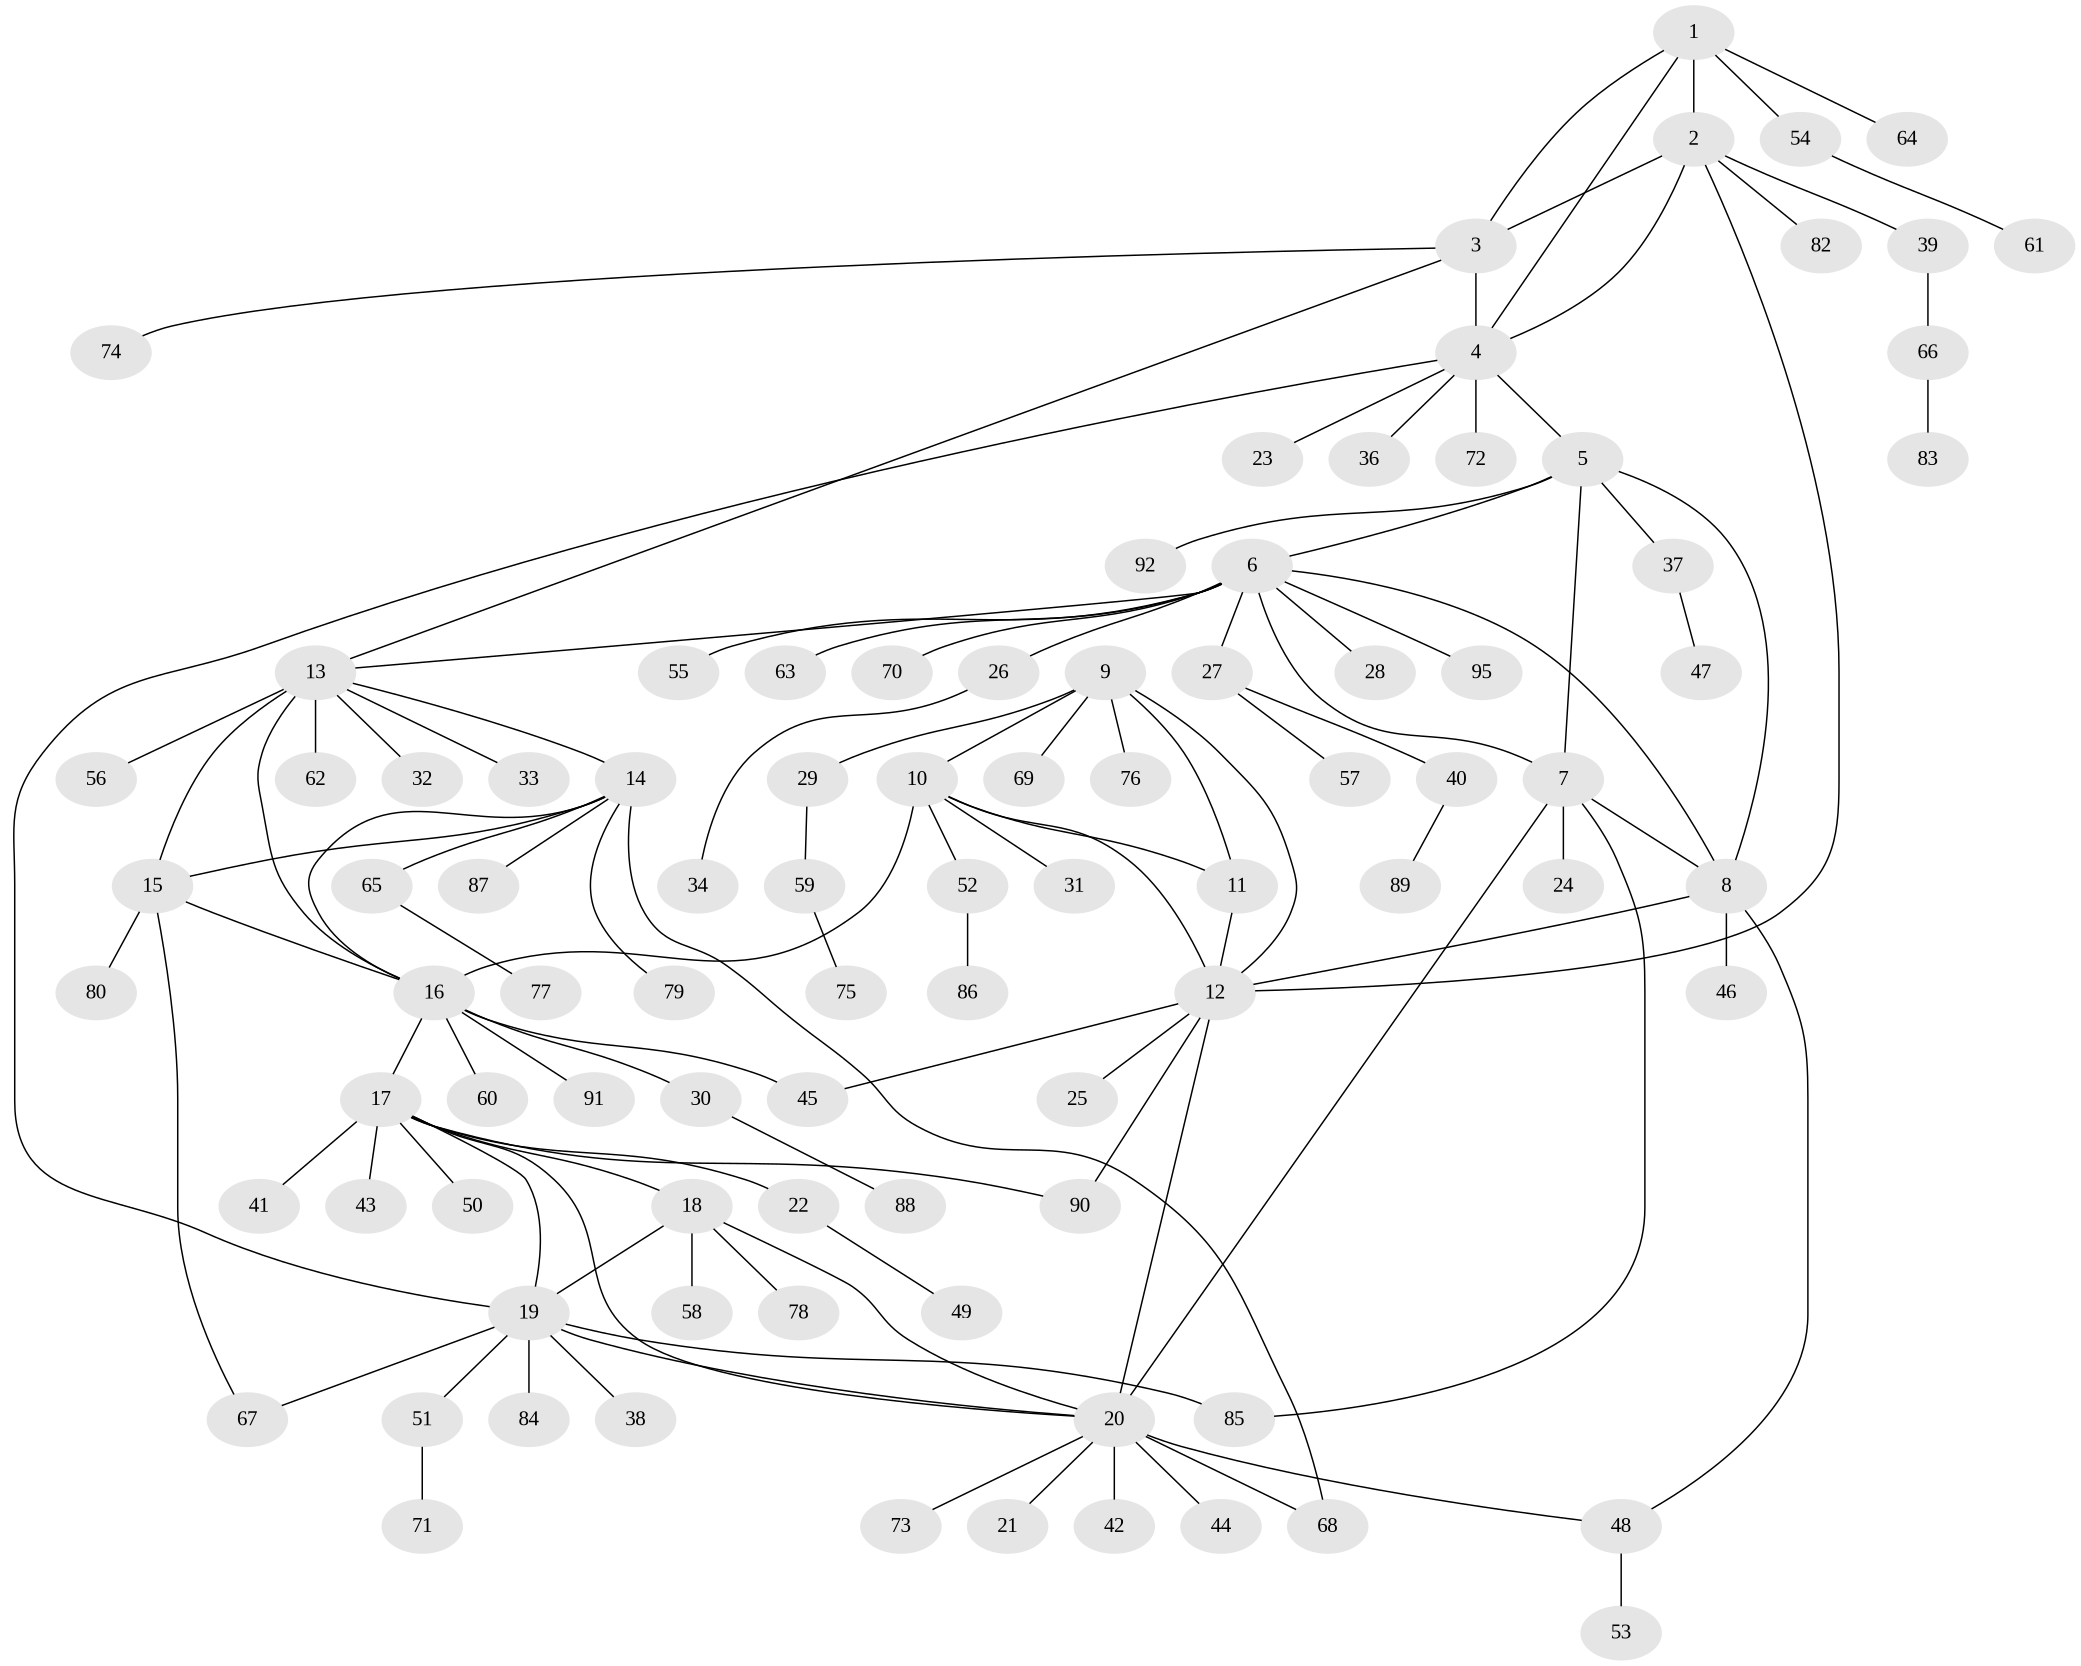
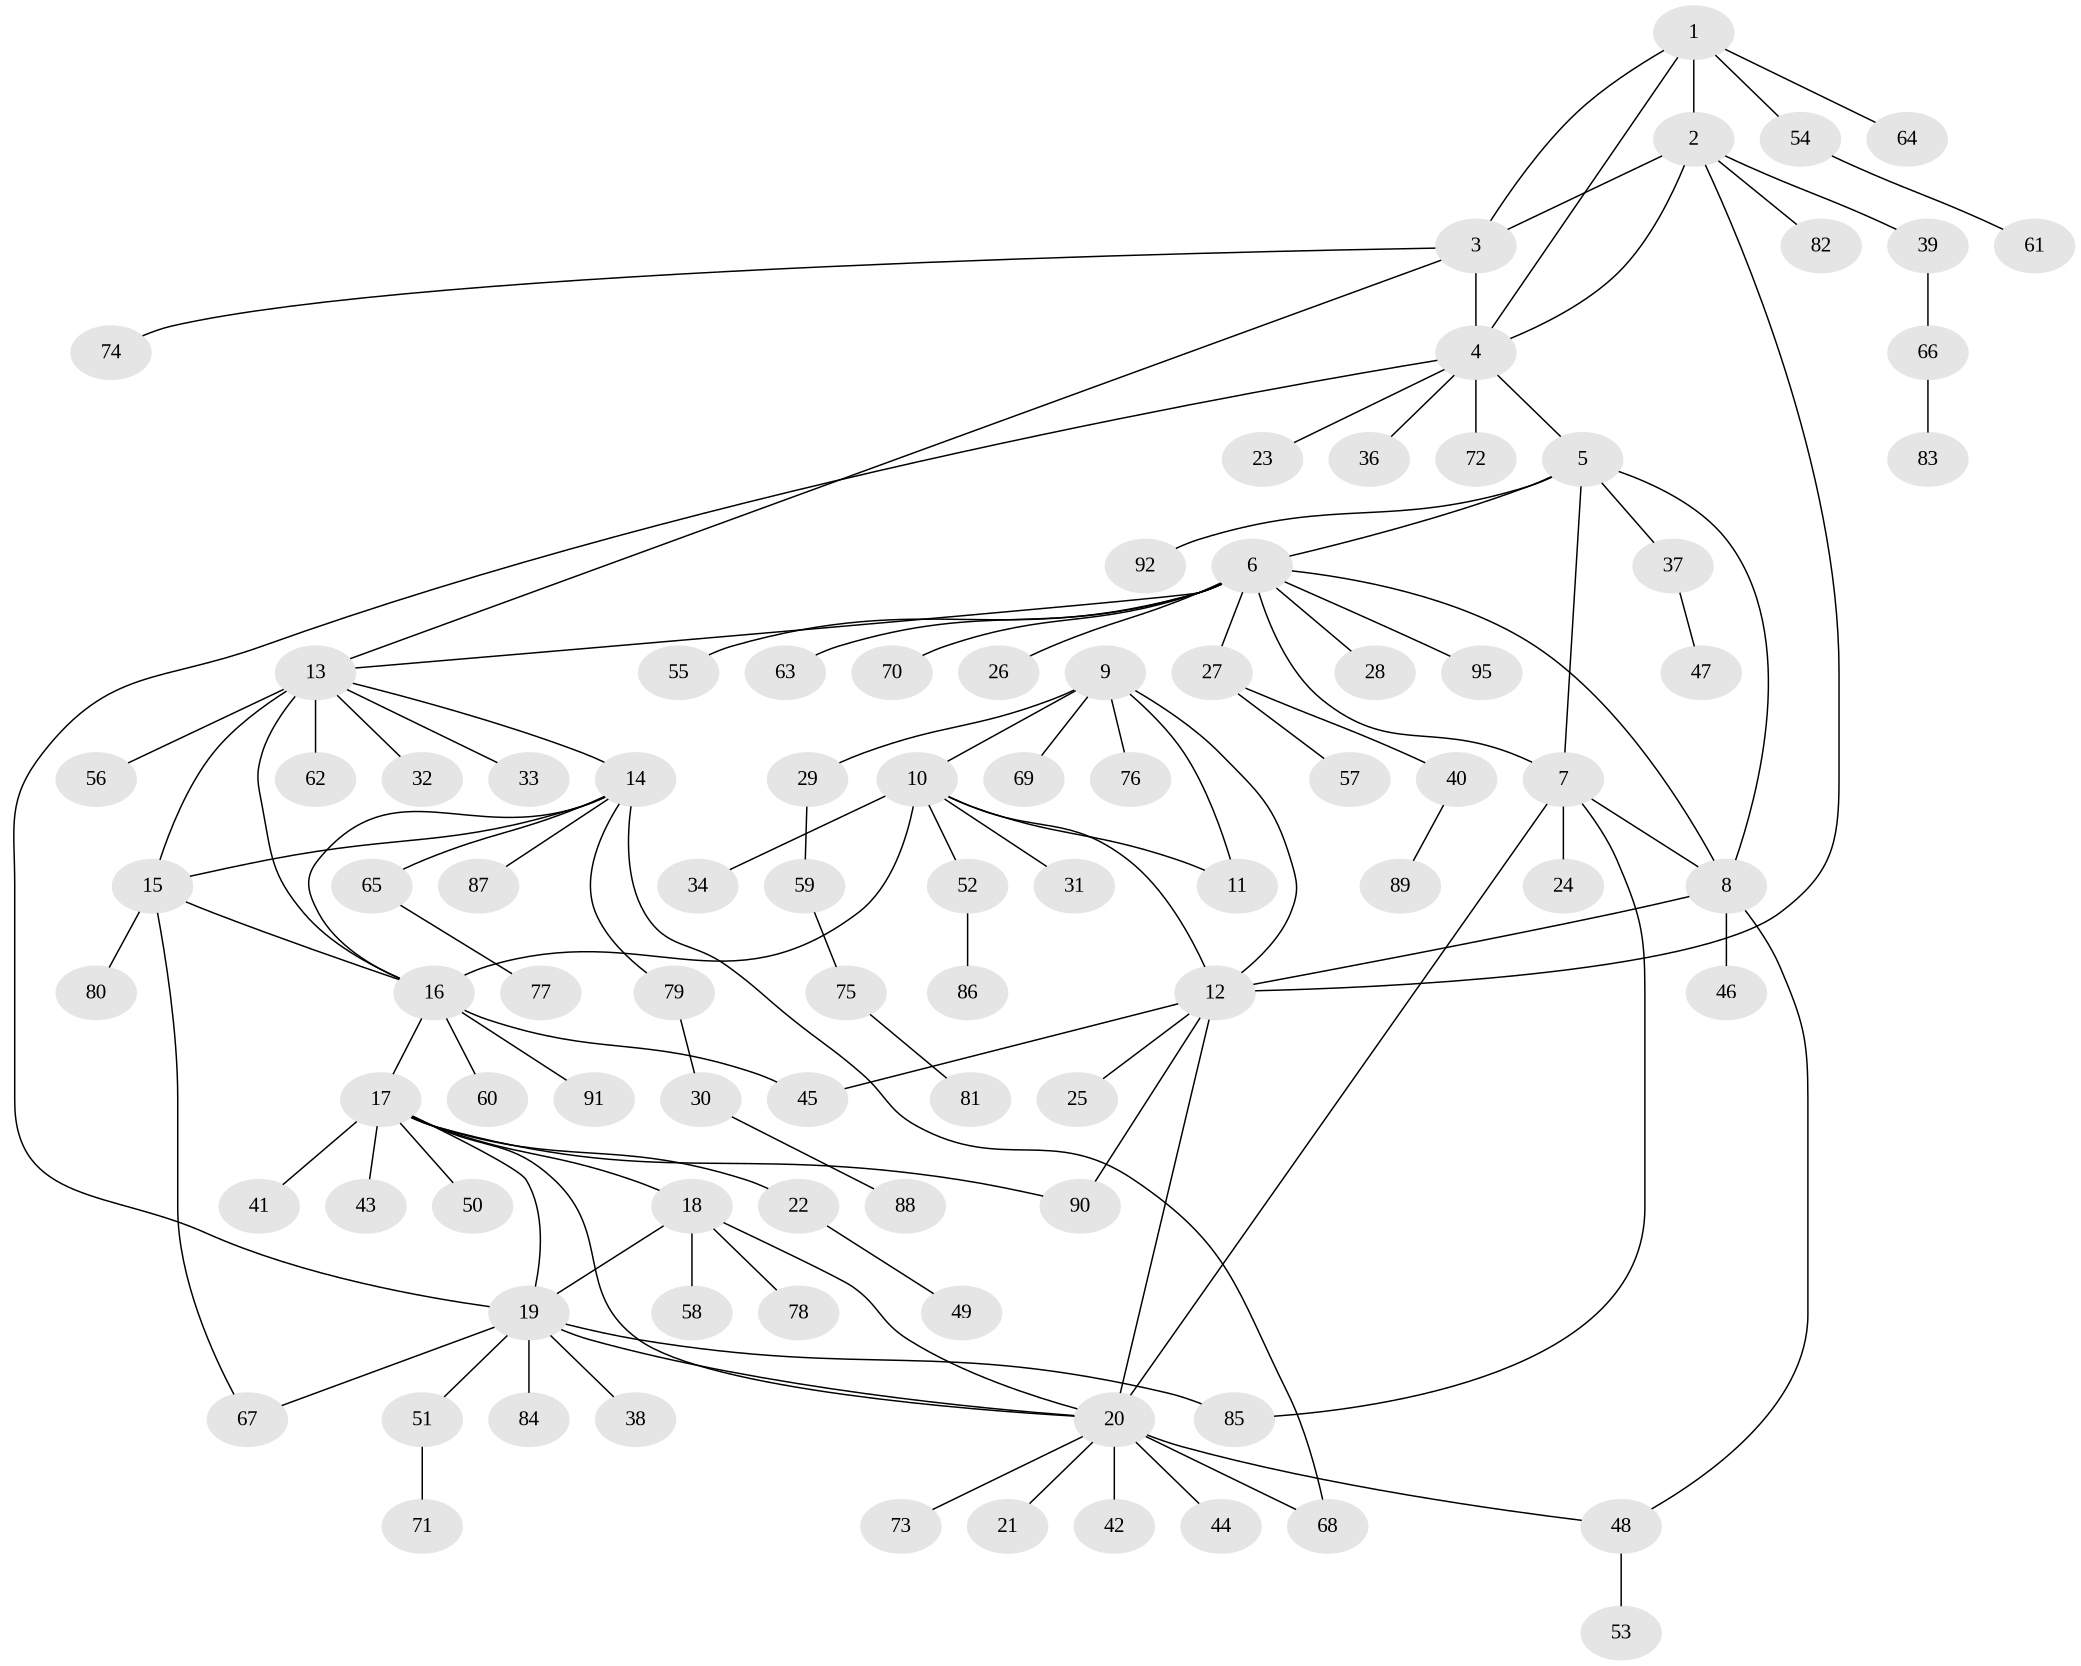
edge "26" -- "34": now "10" -- "34"
edge "11" -- "12": removed
edge "16" -- "30": now "79" -- "30"
node "81": added
